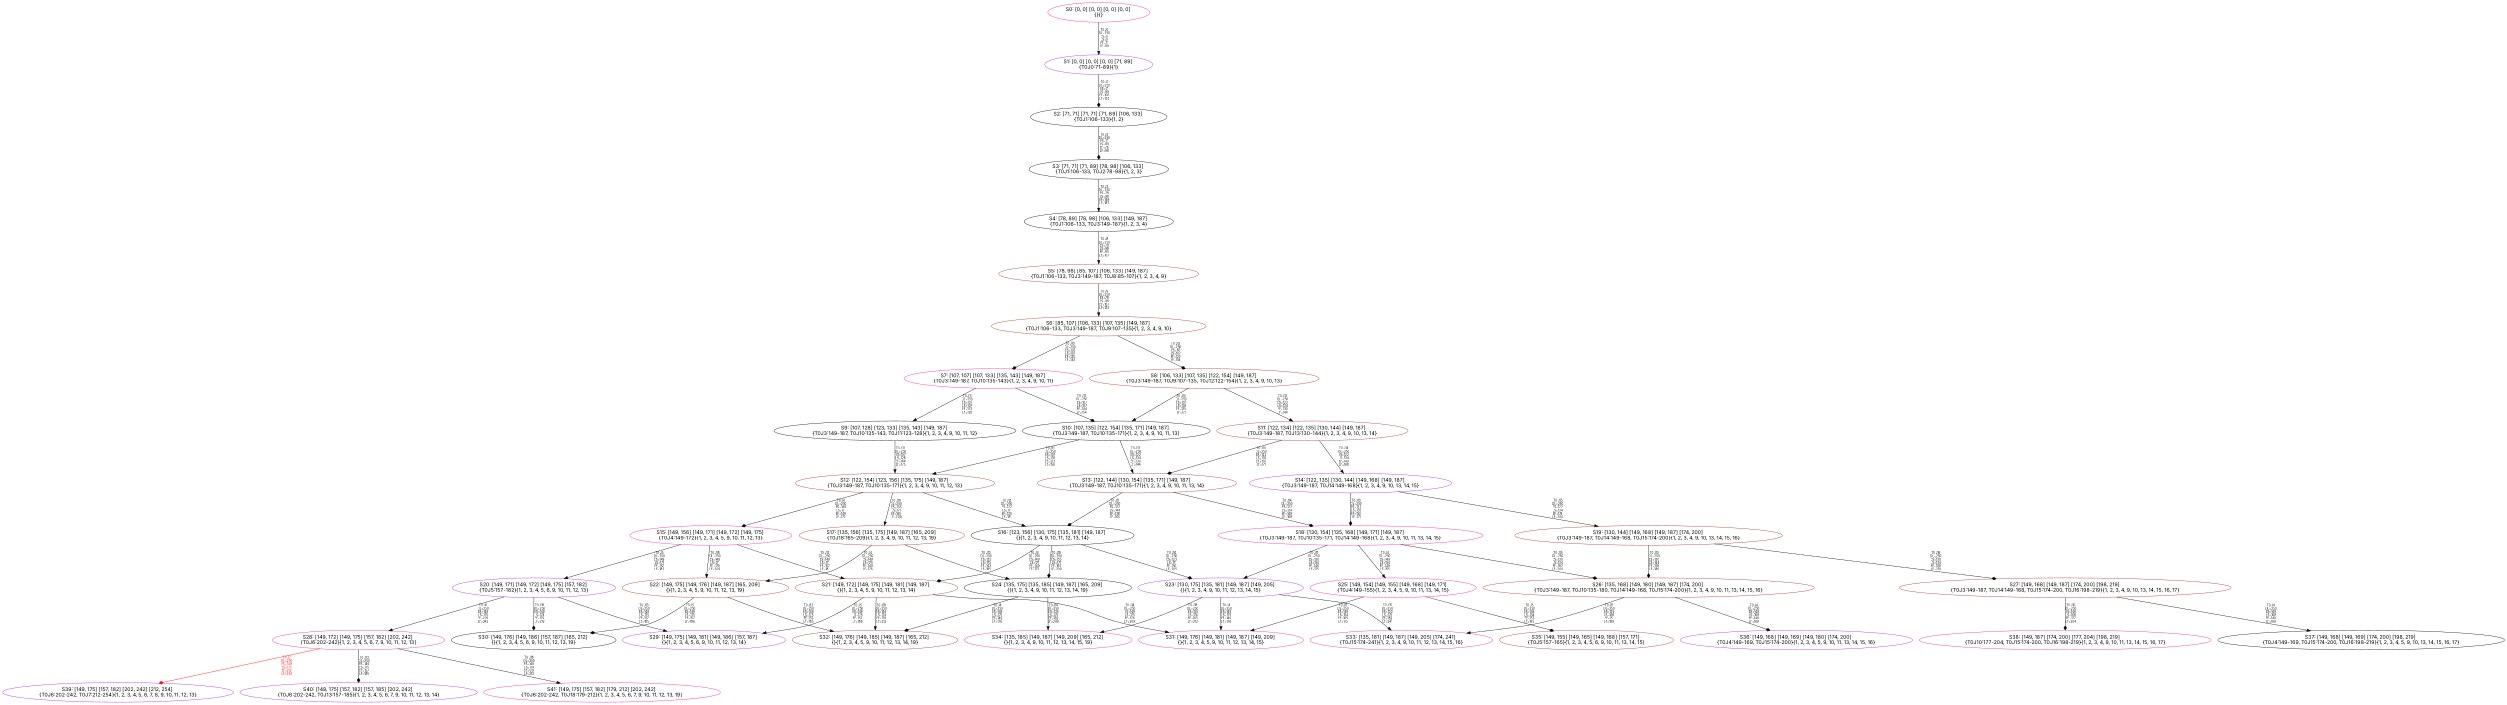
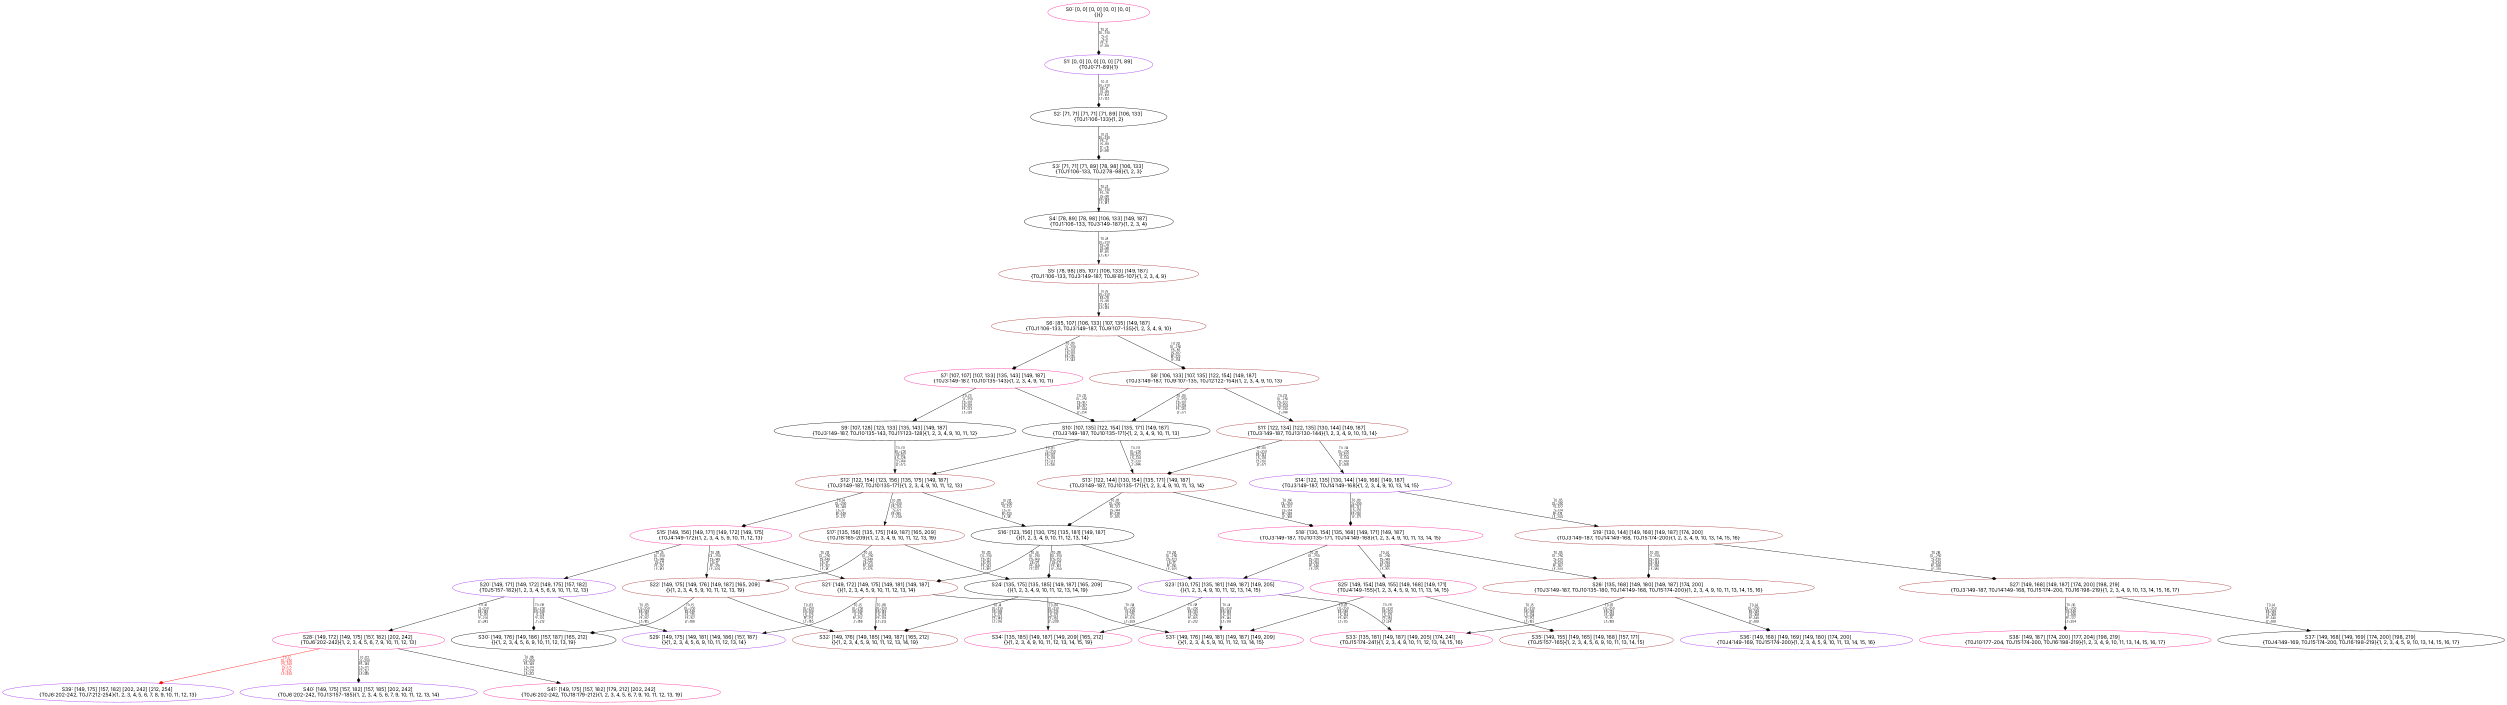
edge "S0: [0, 0] [0, 0] [0, 0] [0, 0] {}{}" -> "S1: [0, 0] [0, 0] [0, 0] [71, 89] {T0J0:71-89}{1}": arrowhead normal -> diamond
